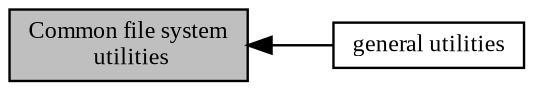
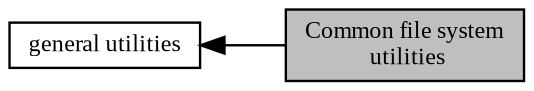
edge "general utilities" -> "Common file system utilities": reversed
